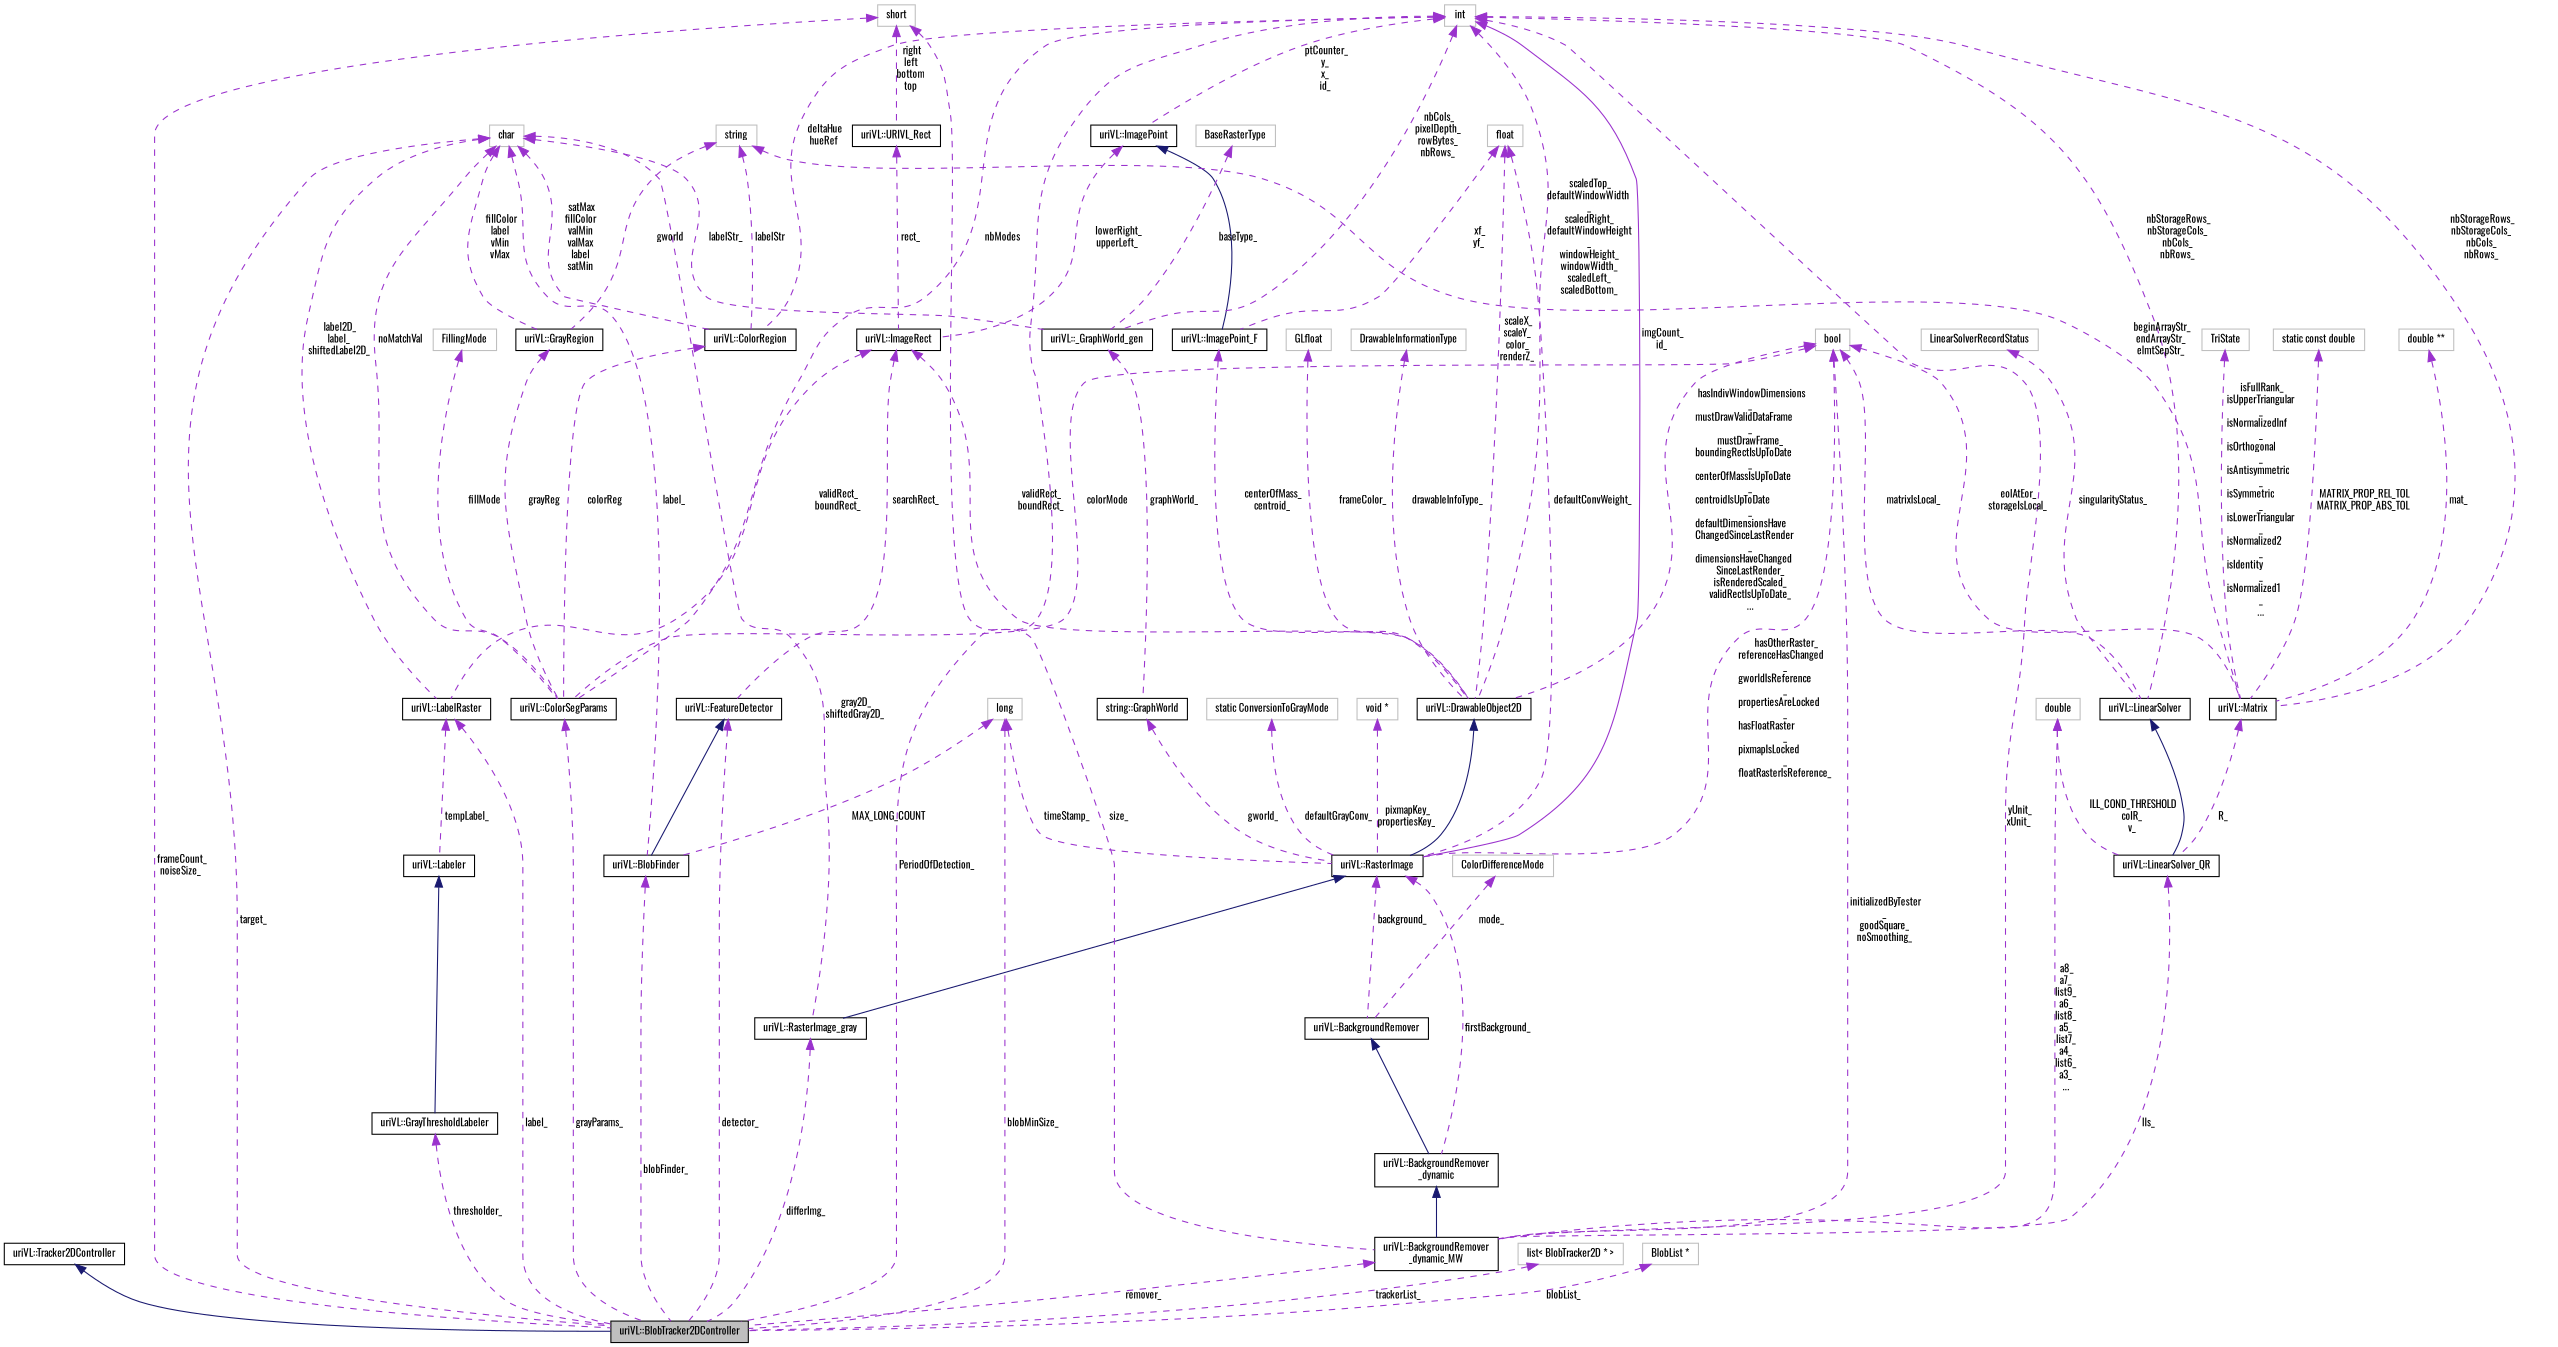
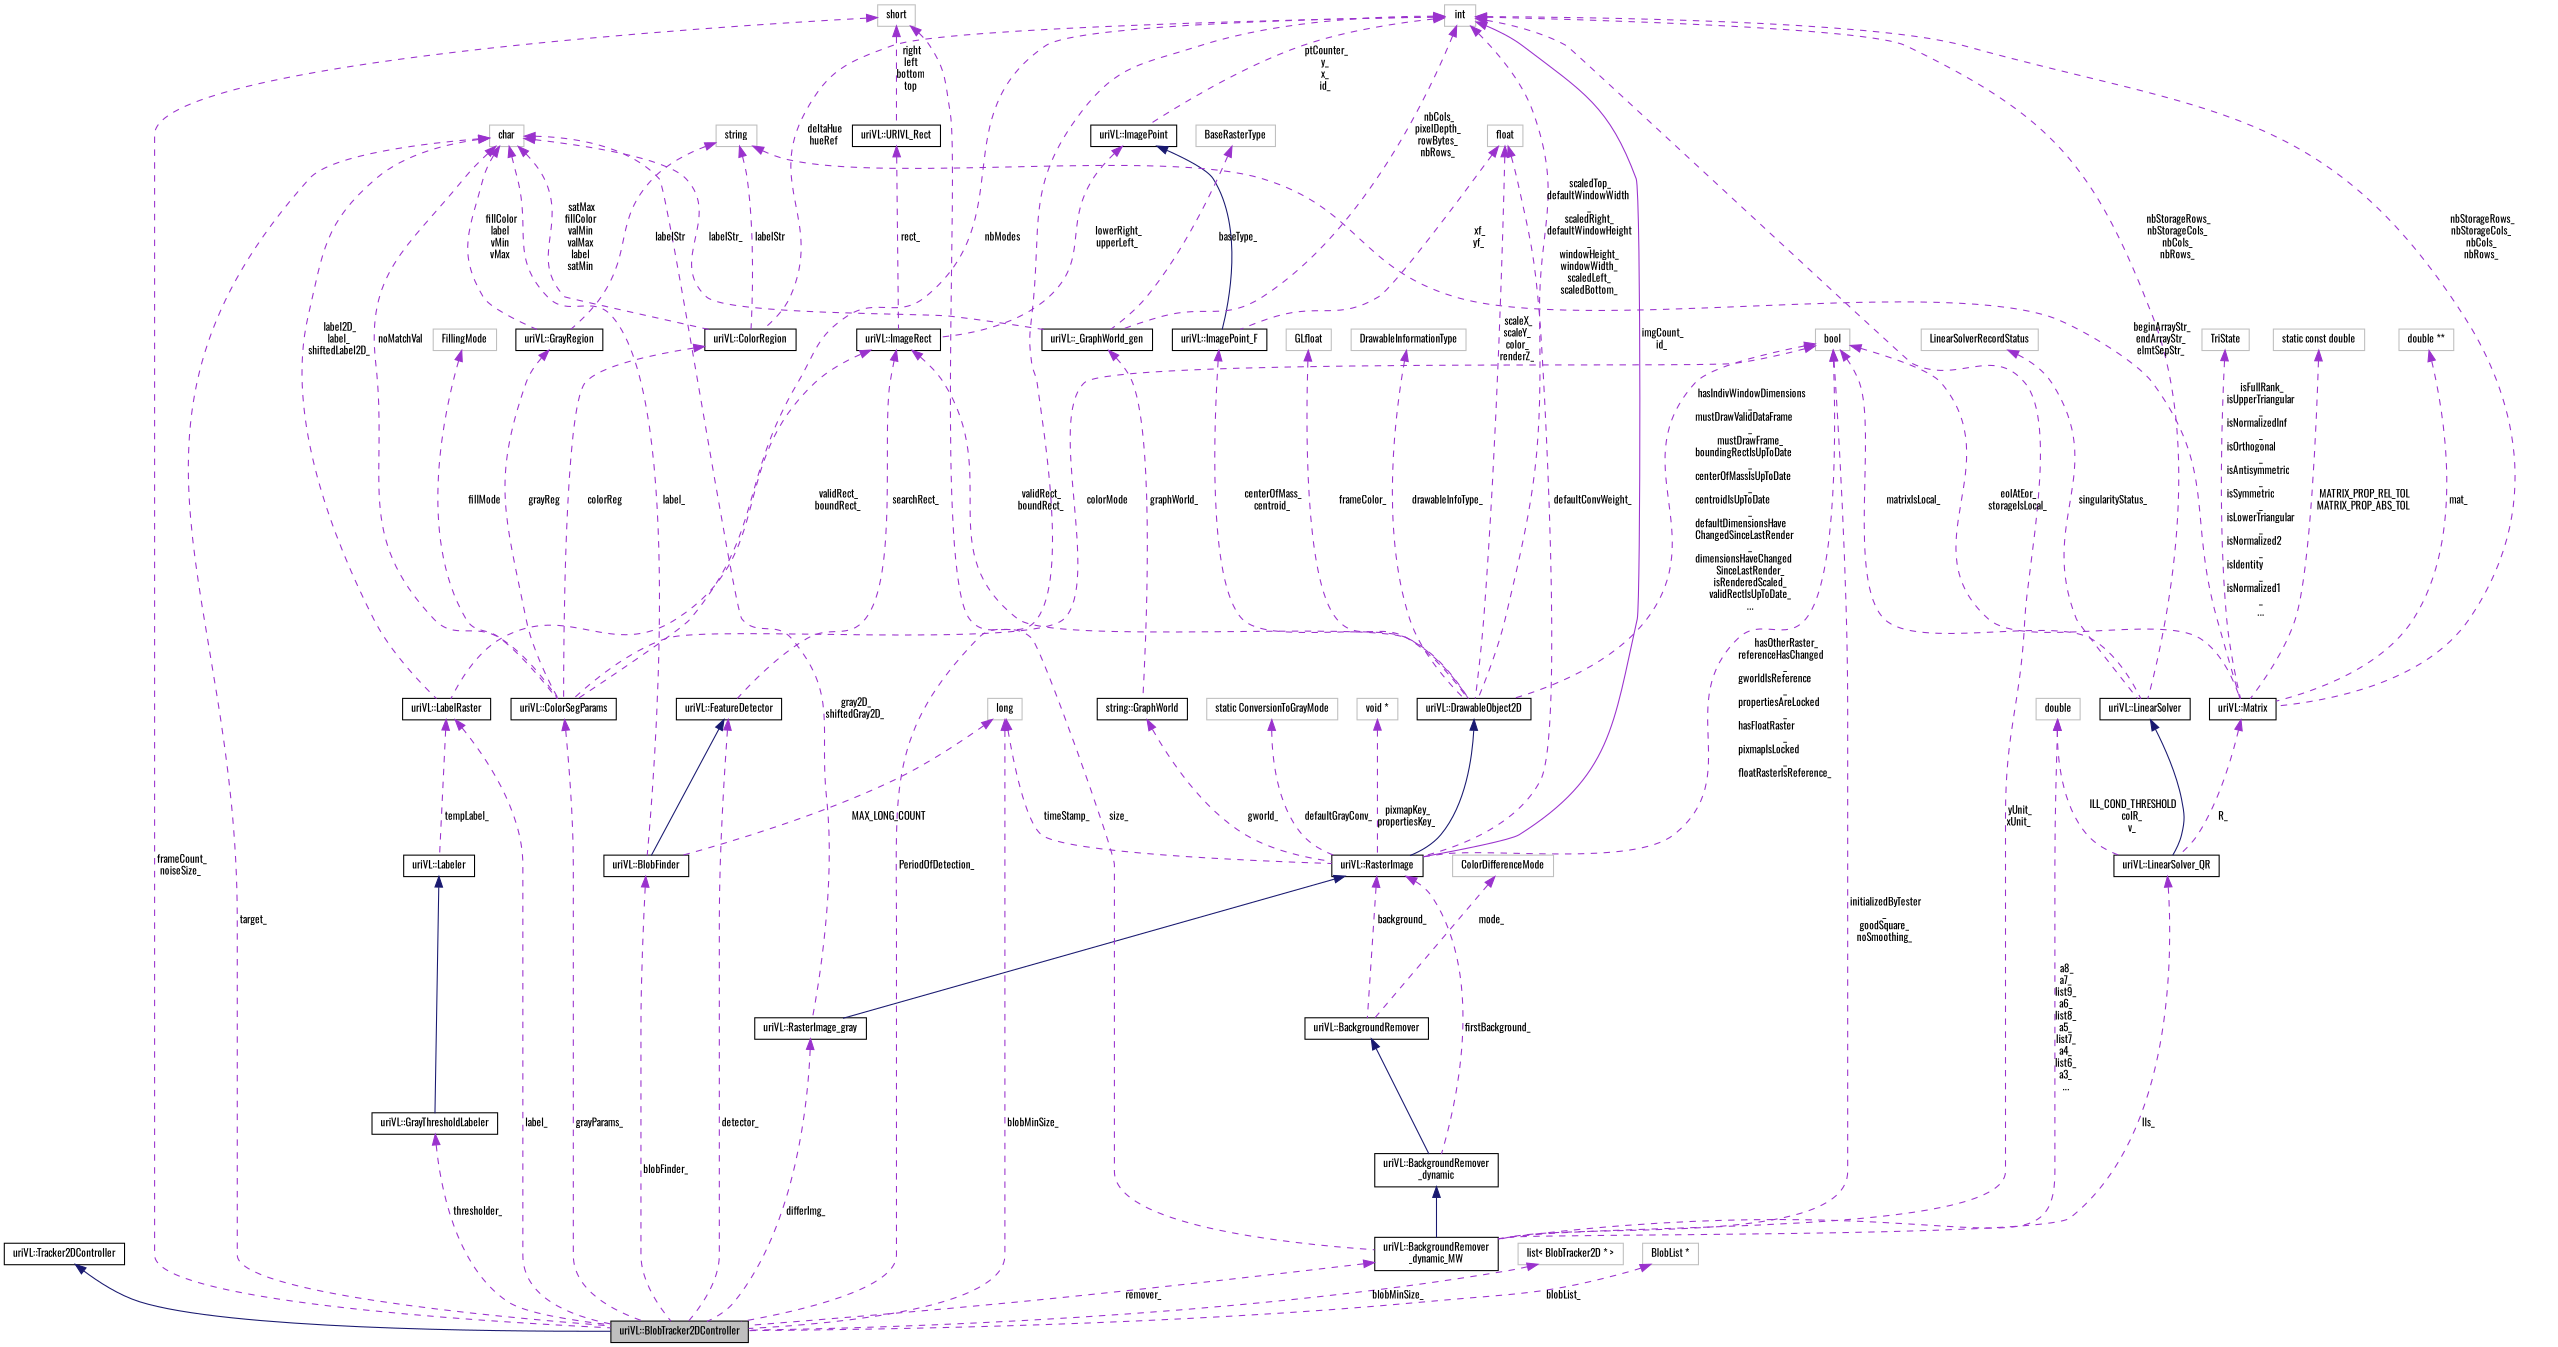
edge "uriVL::GrayRegion" -> "string": label " gworld" -> " labelStr"
edge "uriVL::BlobTracker2DController" -> "list< BlobTracker2D * >": label " trackerList_" -> " blobMinSize_"
